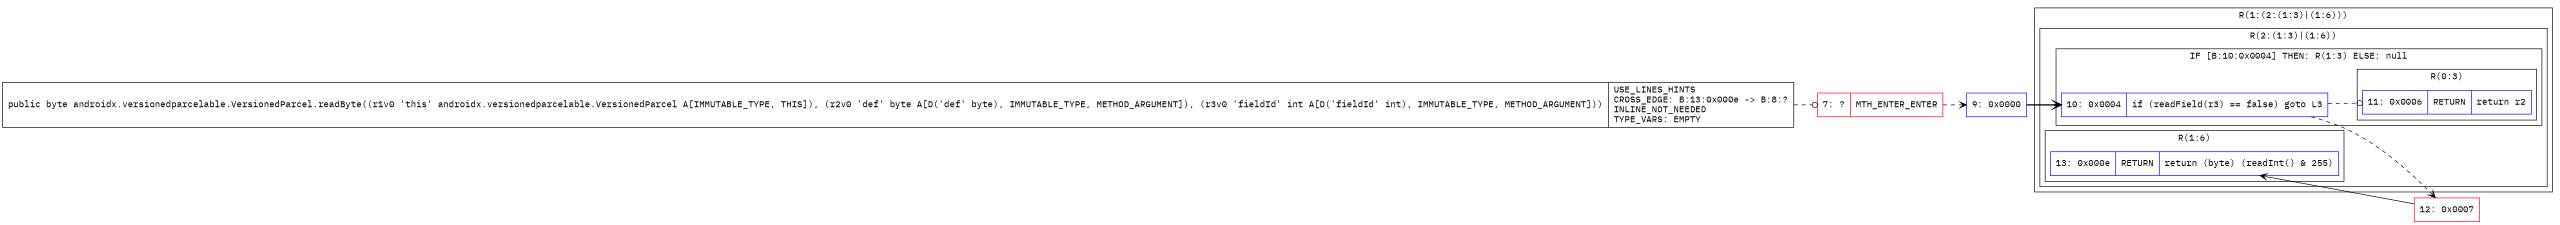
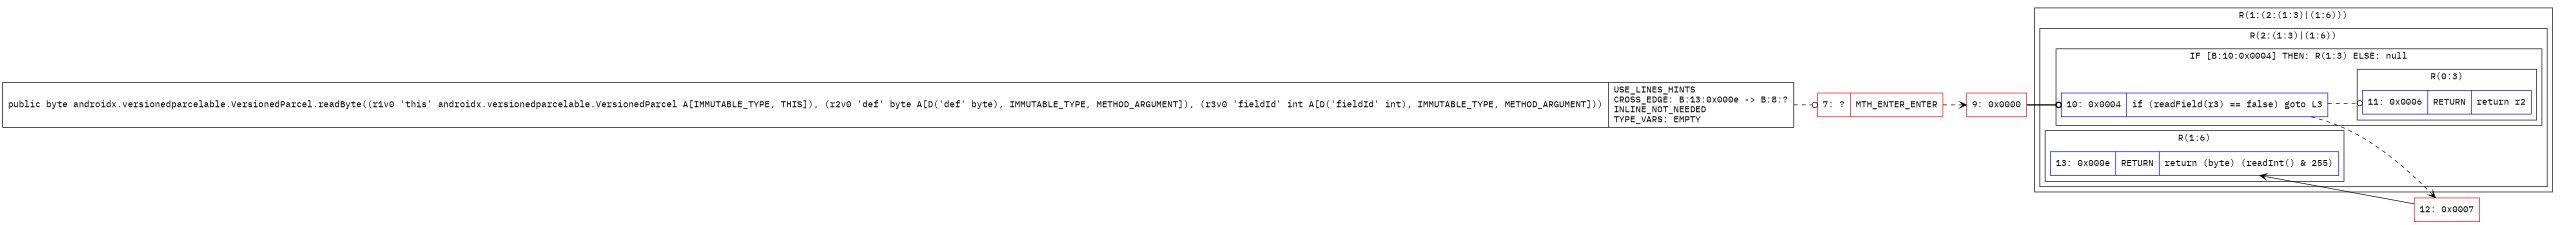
node "9: 0x0000": color blue -> red
edge "9: 0x0000" -> "10: 0x0004": arrowhead vee -> odot
